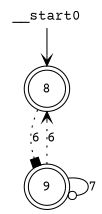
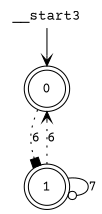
node "__start0": label "__start0" -> "__start3"
node "8": label "8" -> "0"
node "9": label "9" -> "1"
